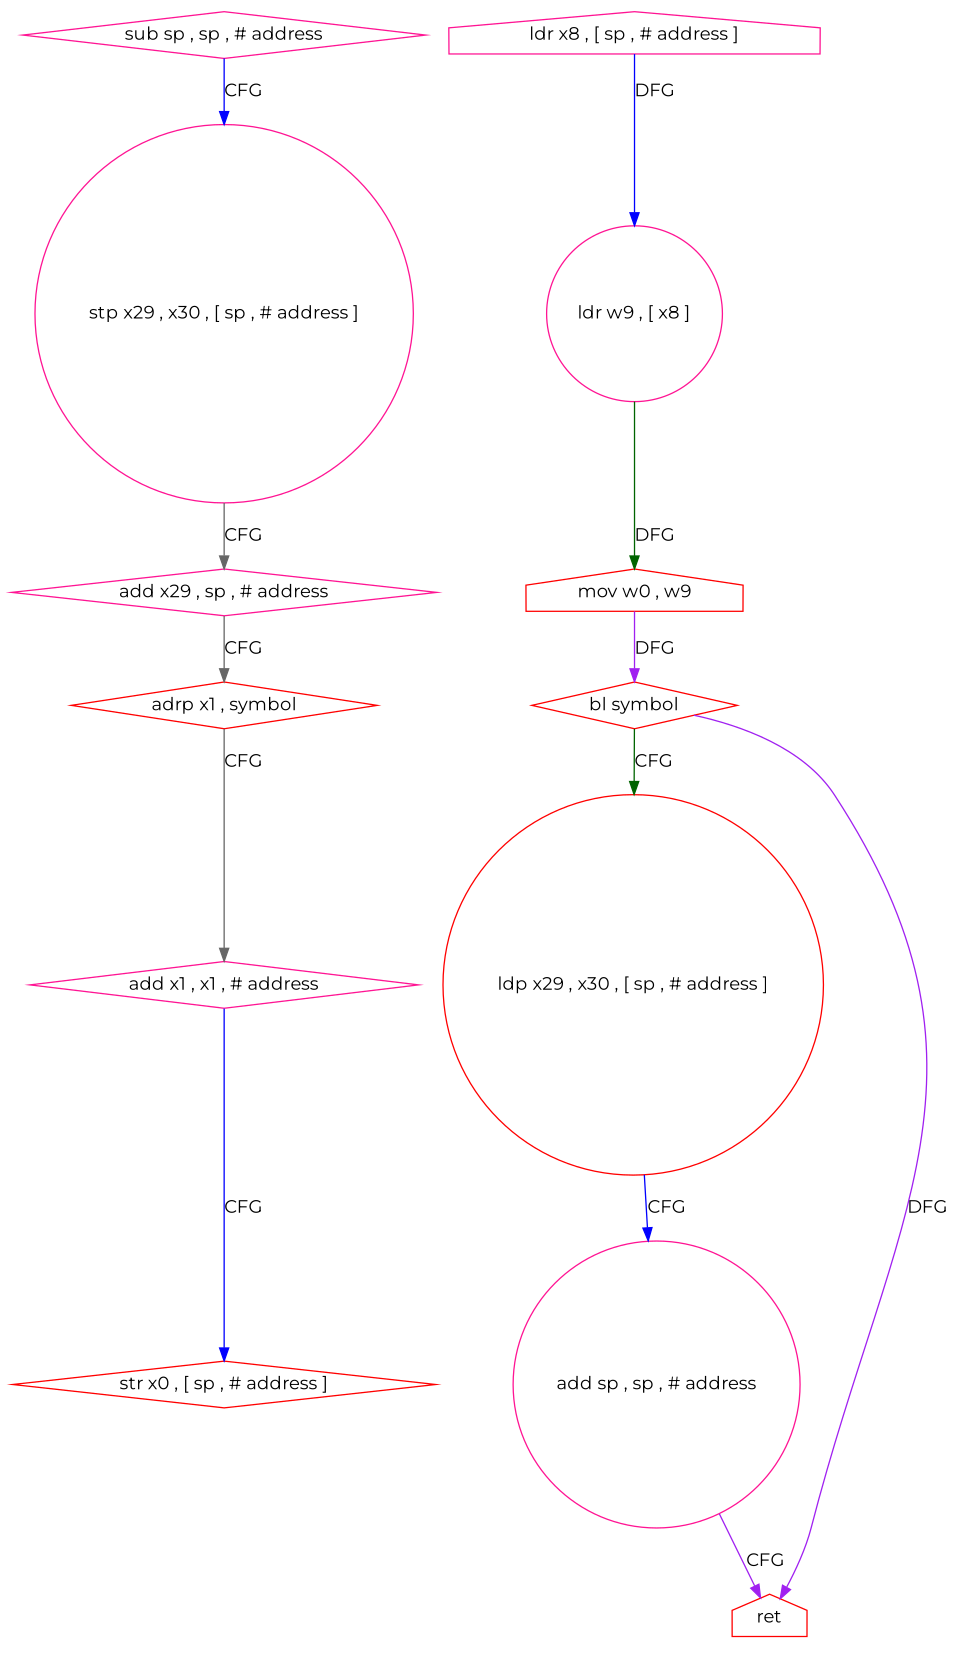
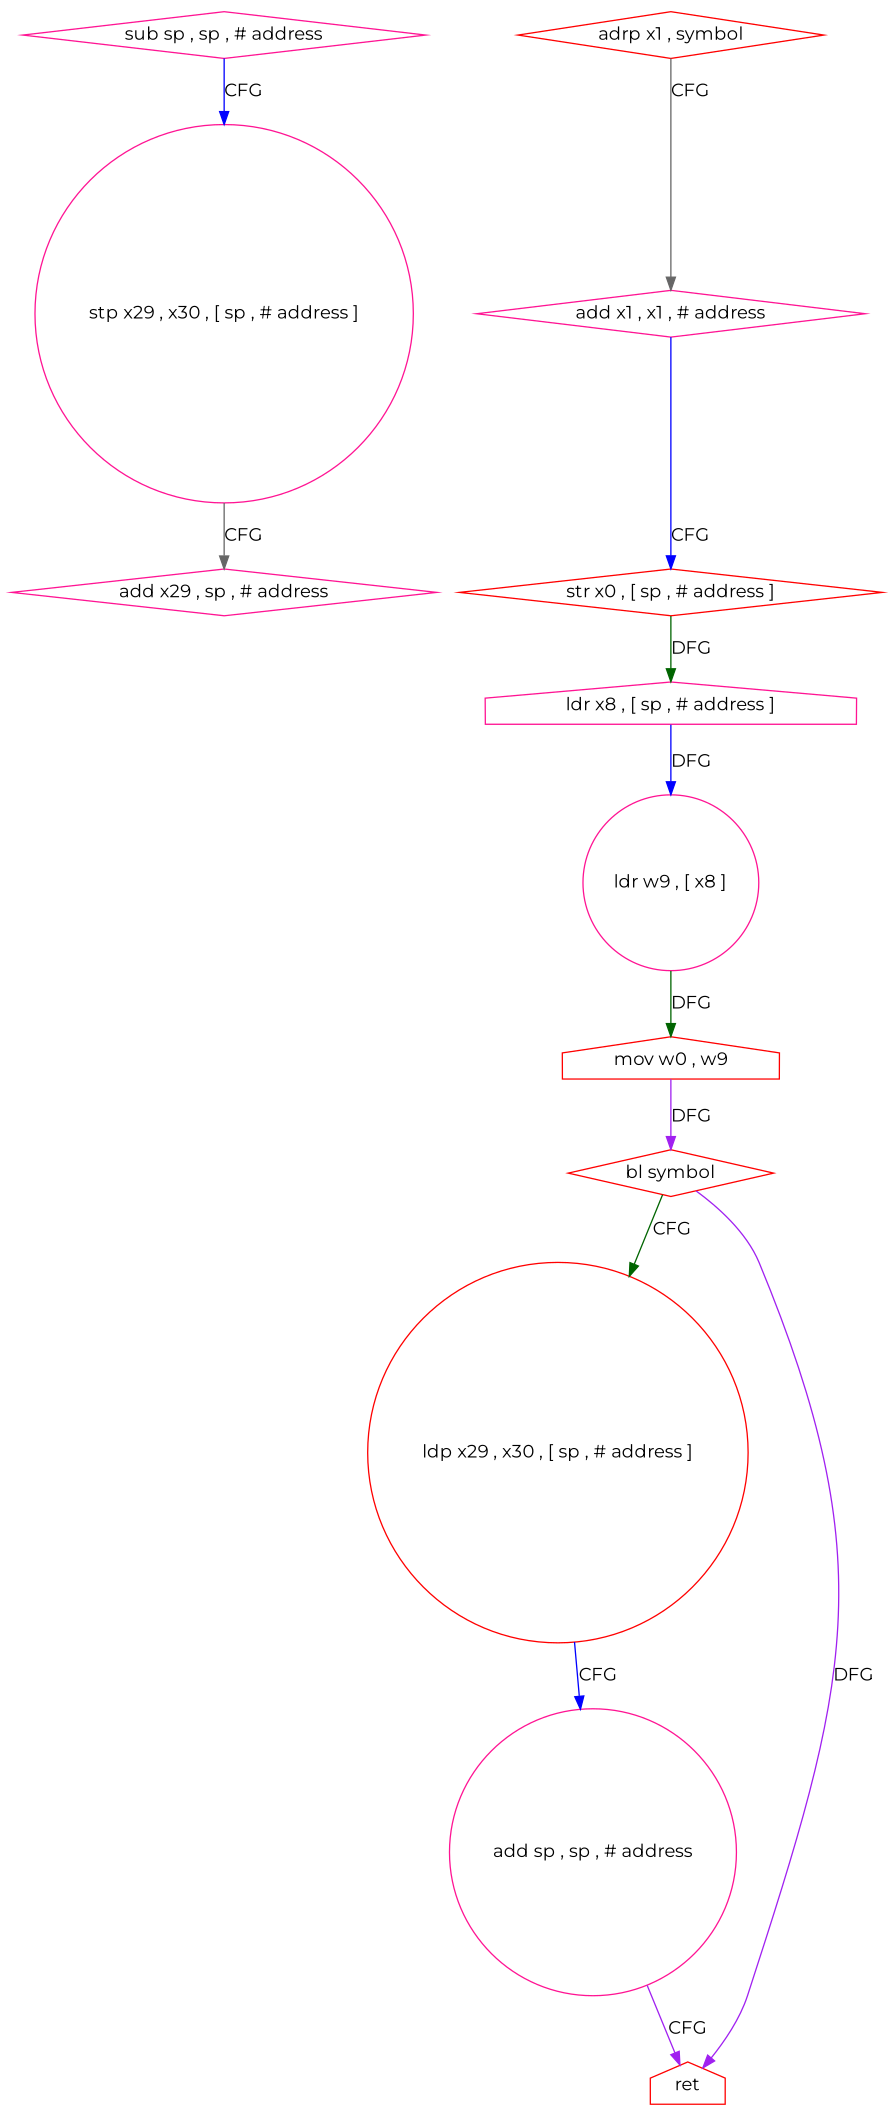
edge "add x29 , sp , # address" -> "adrp x1 , symbol": removed, label "CFG"
edge "str x0 , [ sp , # address ]" -> "ldr x8 , [ sp , # address ]": added, label "DFG"
